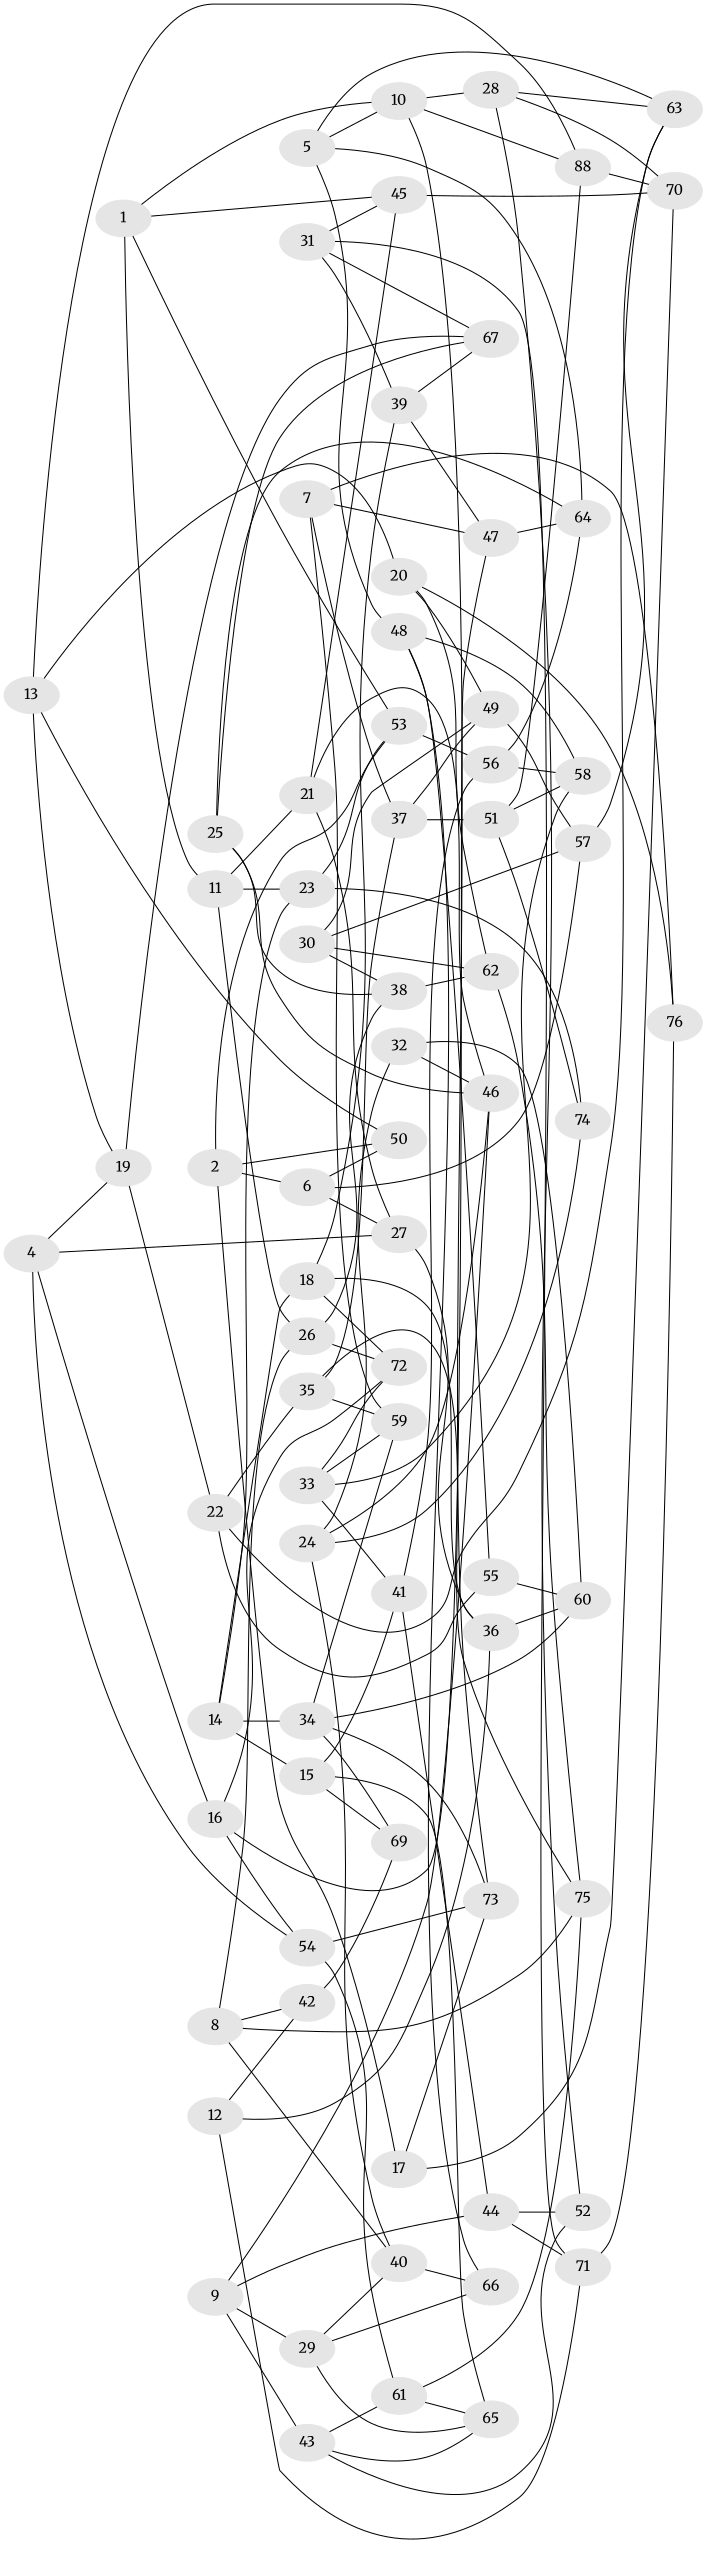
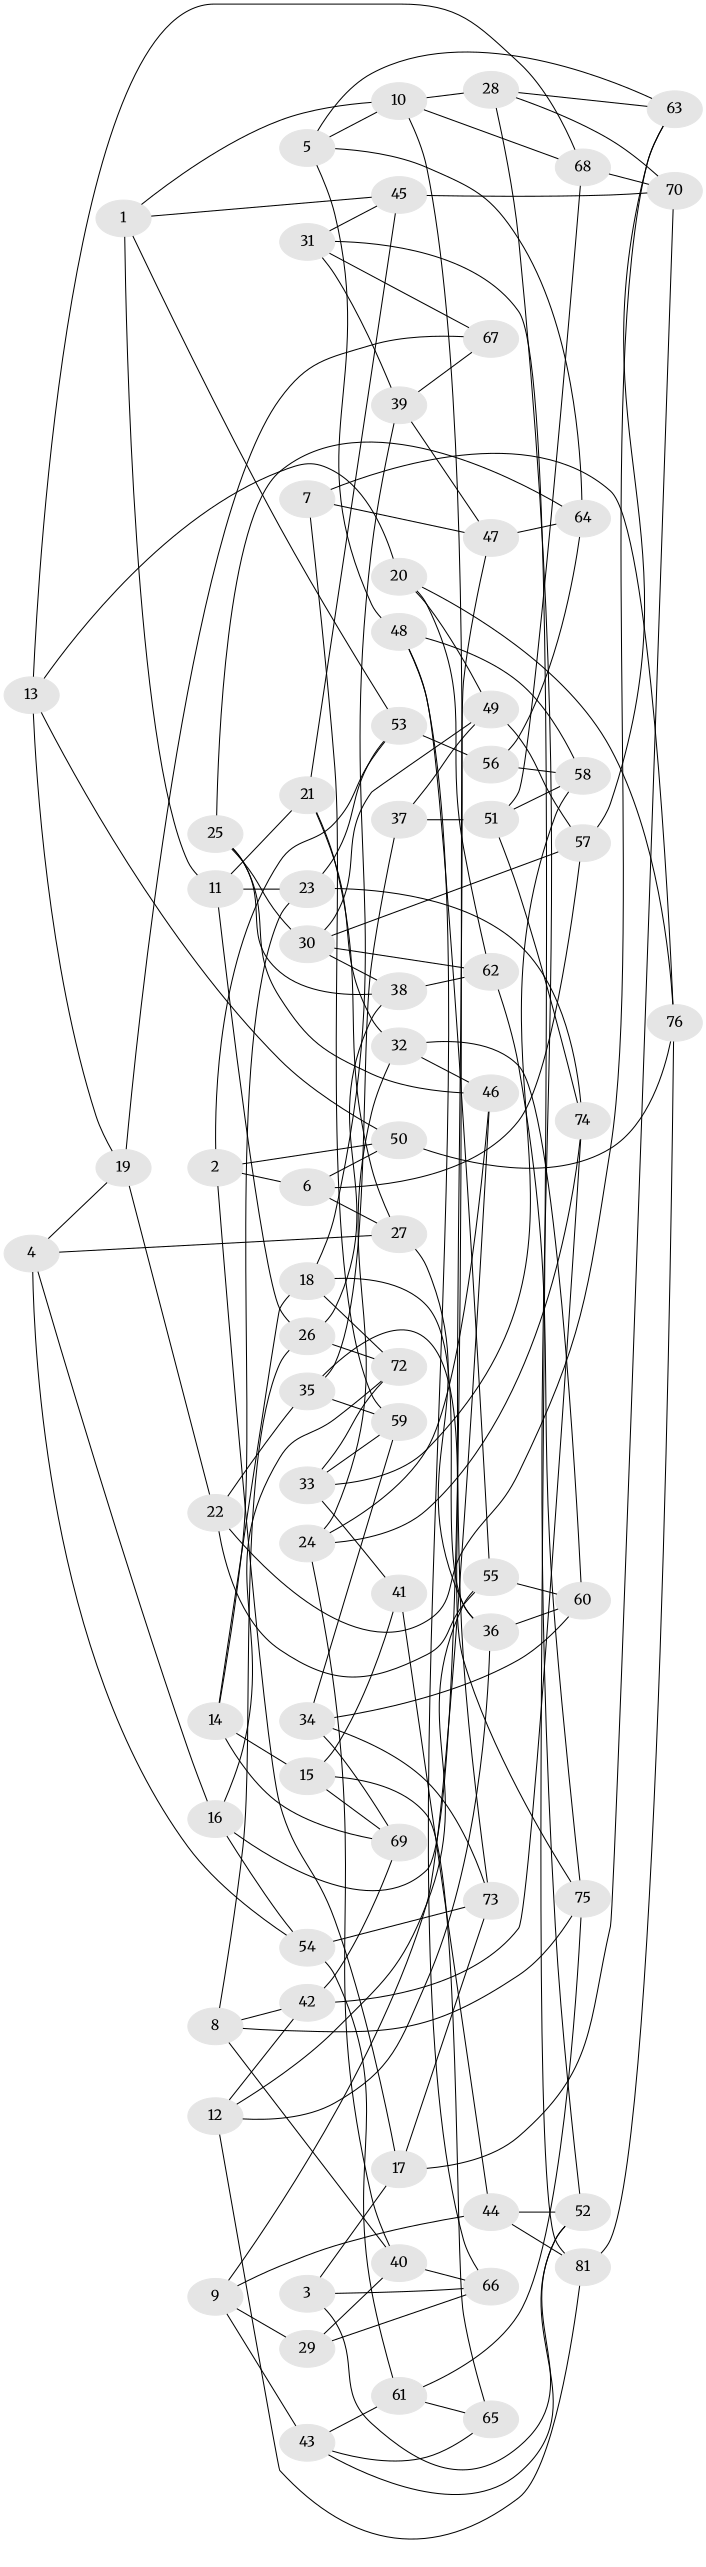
node "88": label "88" -> "68"
edge "67" -- "25": now "30" -- "25"
edge "7" -- "37": removed
edge "21" -- "46": now "21" -- "32"
edge "76" -- "50": added
edge "56" -- "41": removed
edge "74" -- "42": added
edge "14" -- "34": now "14" -- "69"
edge "55" -- "12": added
node "71": label "71" -> "81"
node "3": added
edge "29" -- "65": removed
